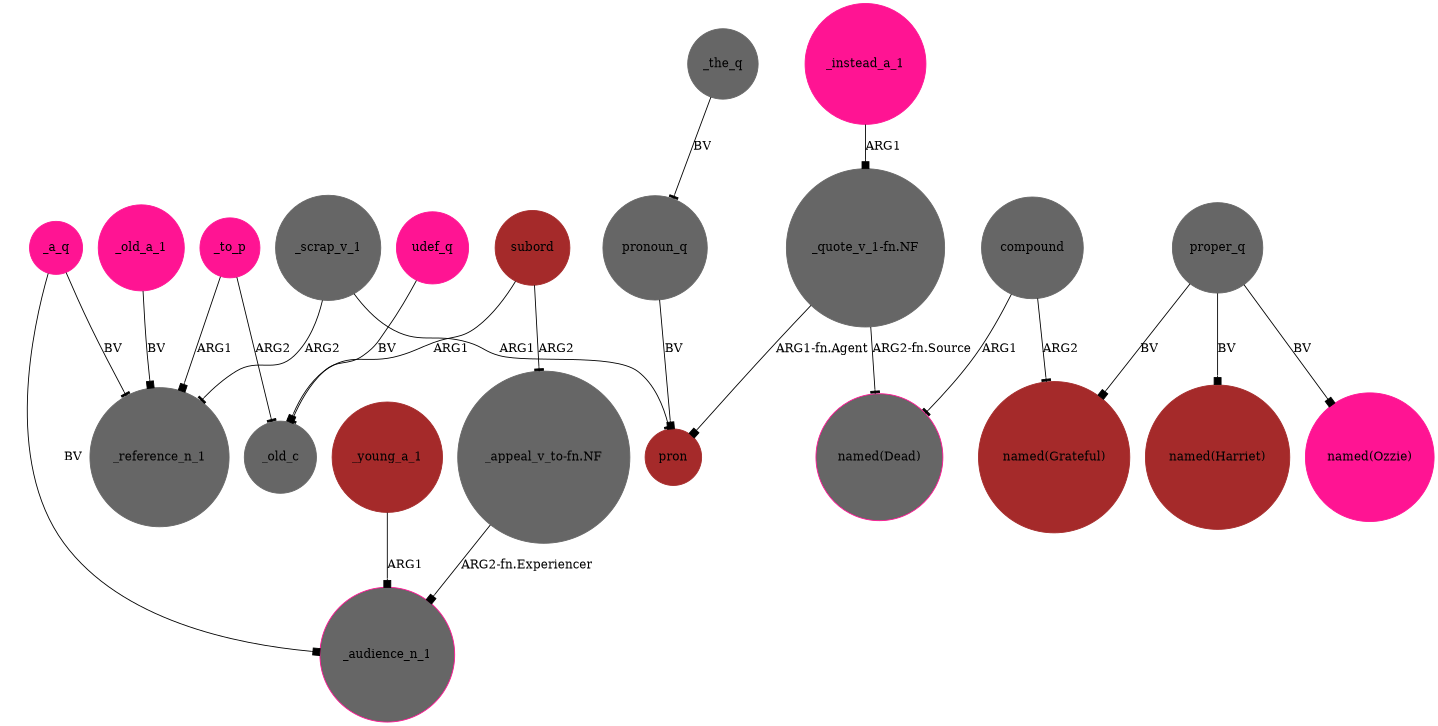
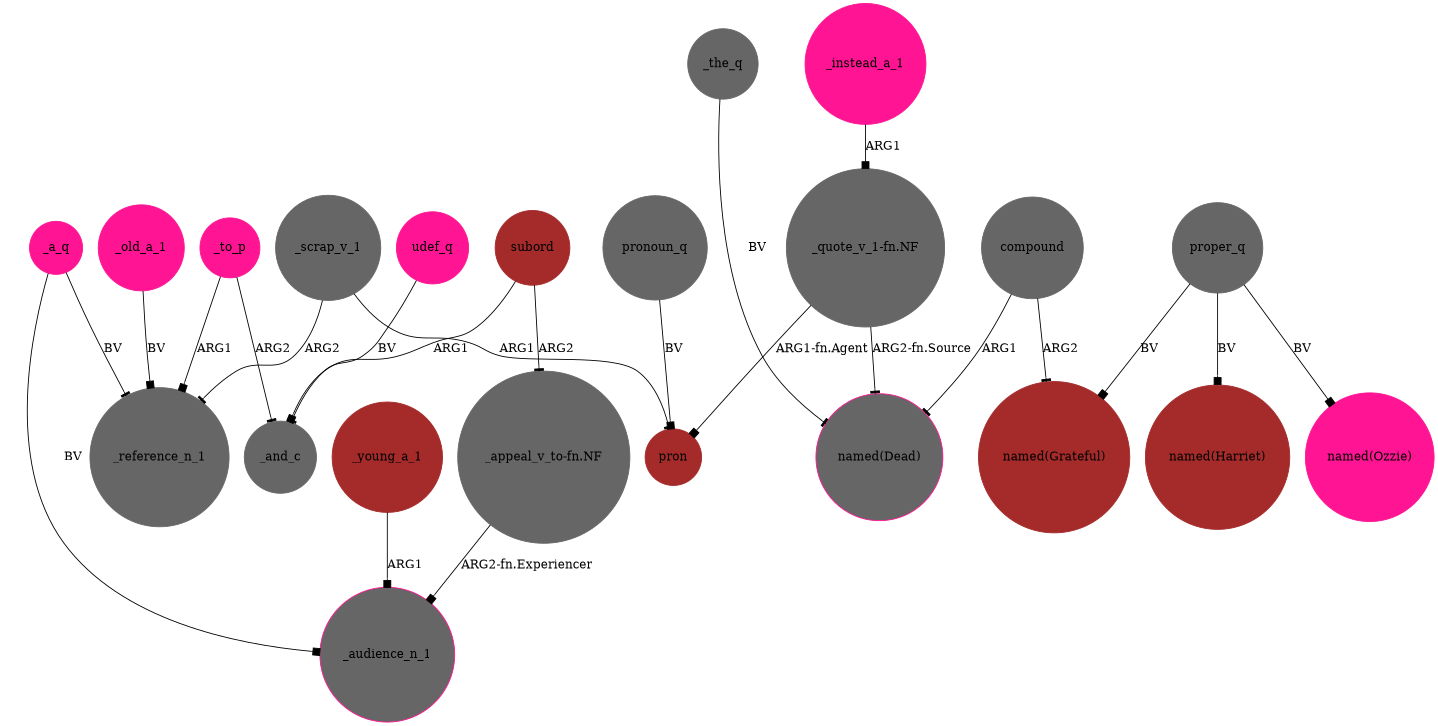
edge "_the_q" -> "pronoun_q": now "_the_q" -> "named(Dead)"
node "_old_c": label "_old_c" -> "_and_c"
